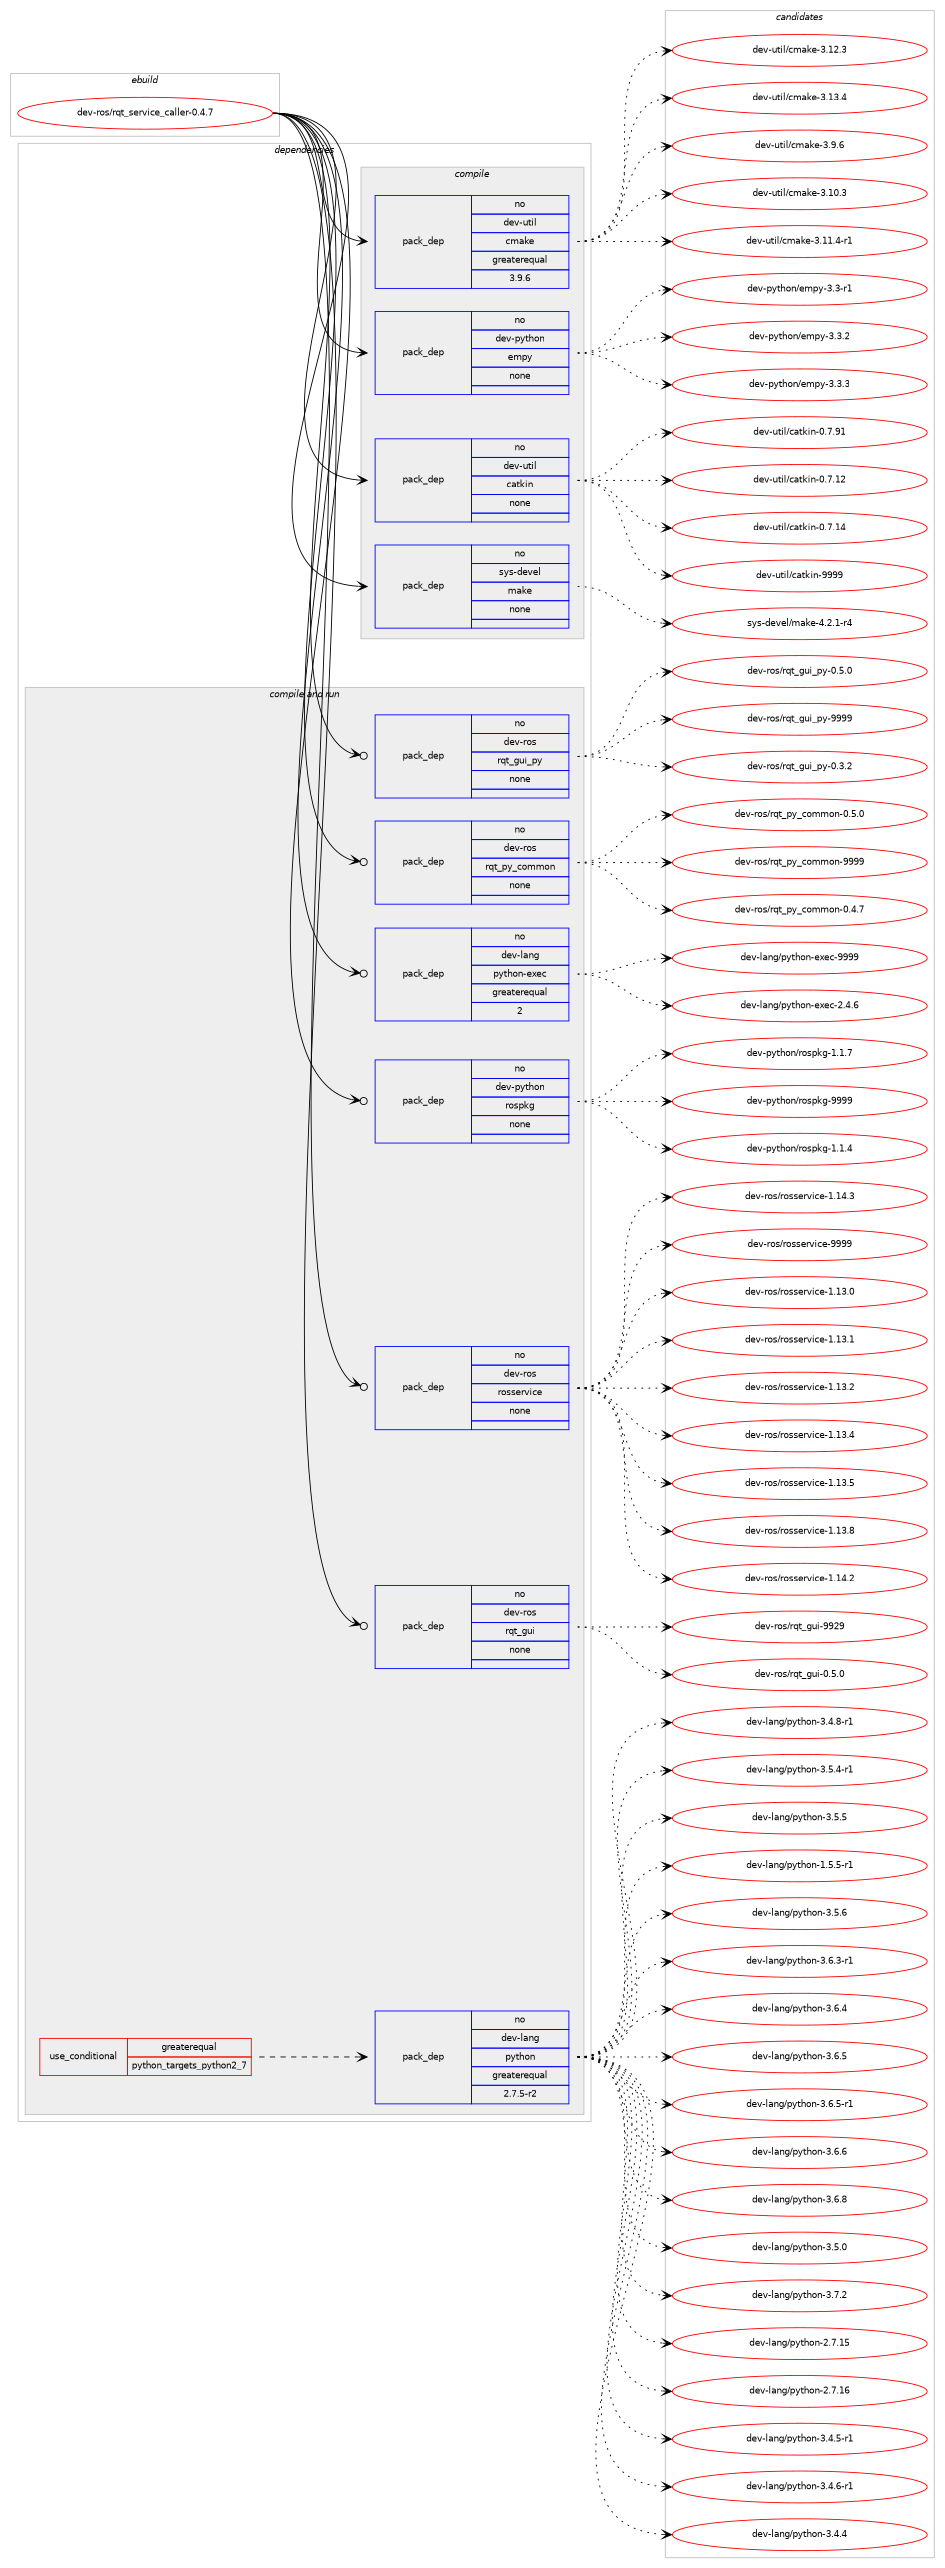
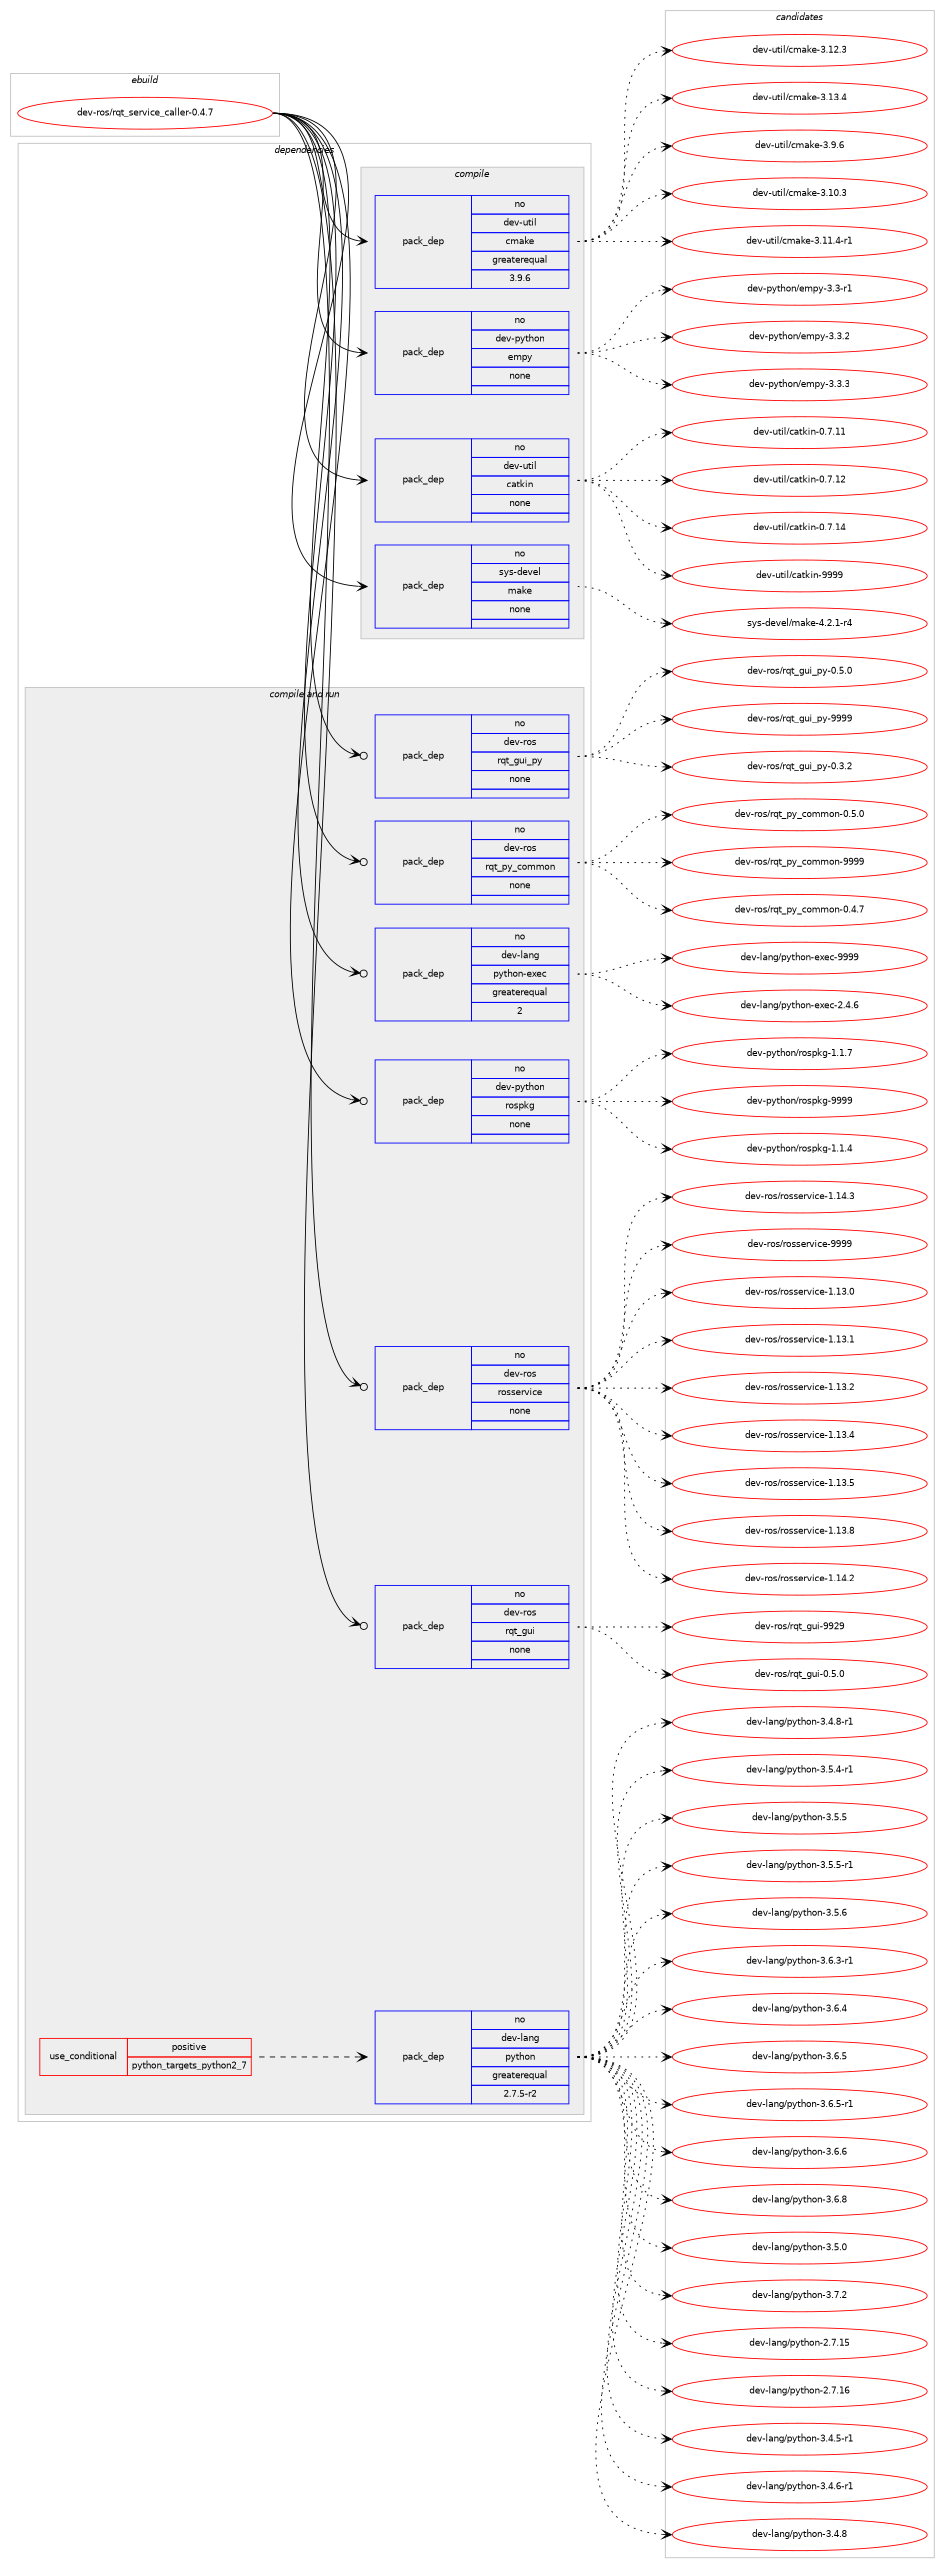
node "dev-util/catkin-0.7.91": label "dev-util/catkin-0.7.91" -> "dev-util/catkin-0.7.11"
node "dev-lang/python-1.5.5-r1": label "dev-lang/python-1.5.5-r1" -> "dev-lang/python-3.5.5-r1"
node "use_conditional": text "greaterequal" -> "positive"
node "dev-lang/python-3.4.4": label "dev-lang/python-3.4.4" -> "dev-lang/python-3.4.8"
